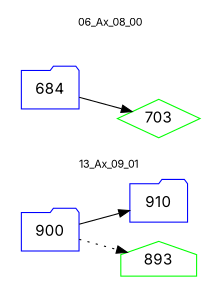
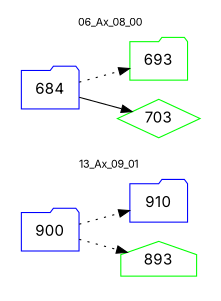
node "693": added
edge "900" -> "910": style solid -> dotted
